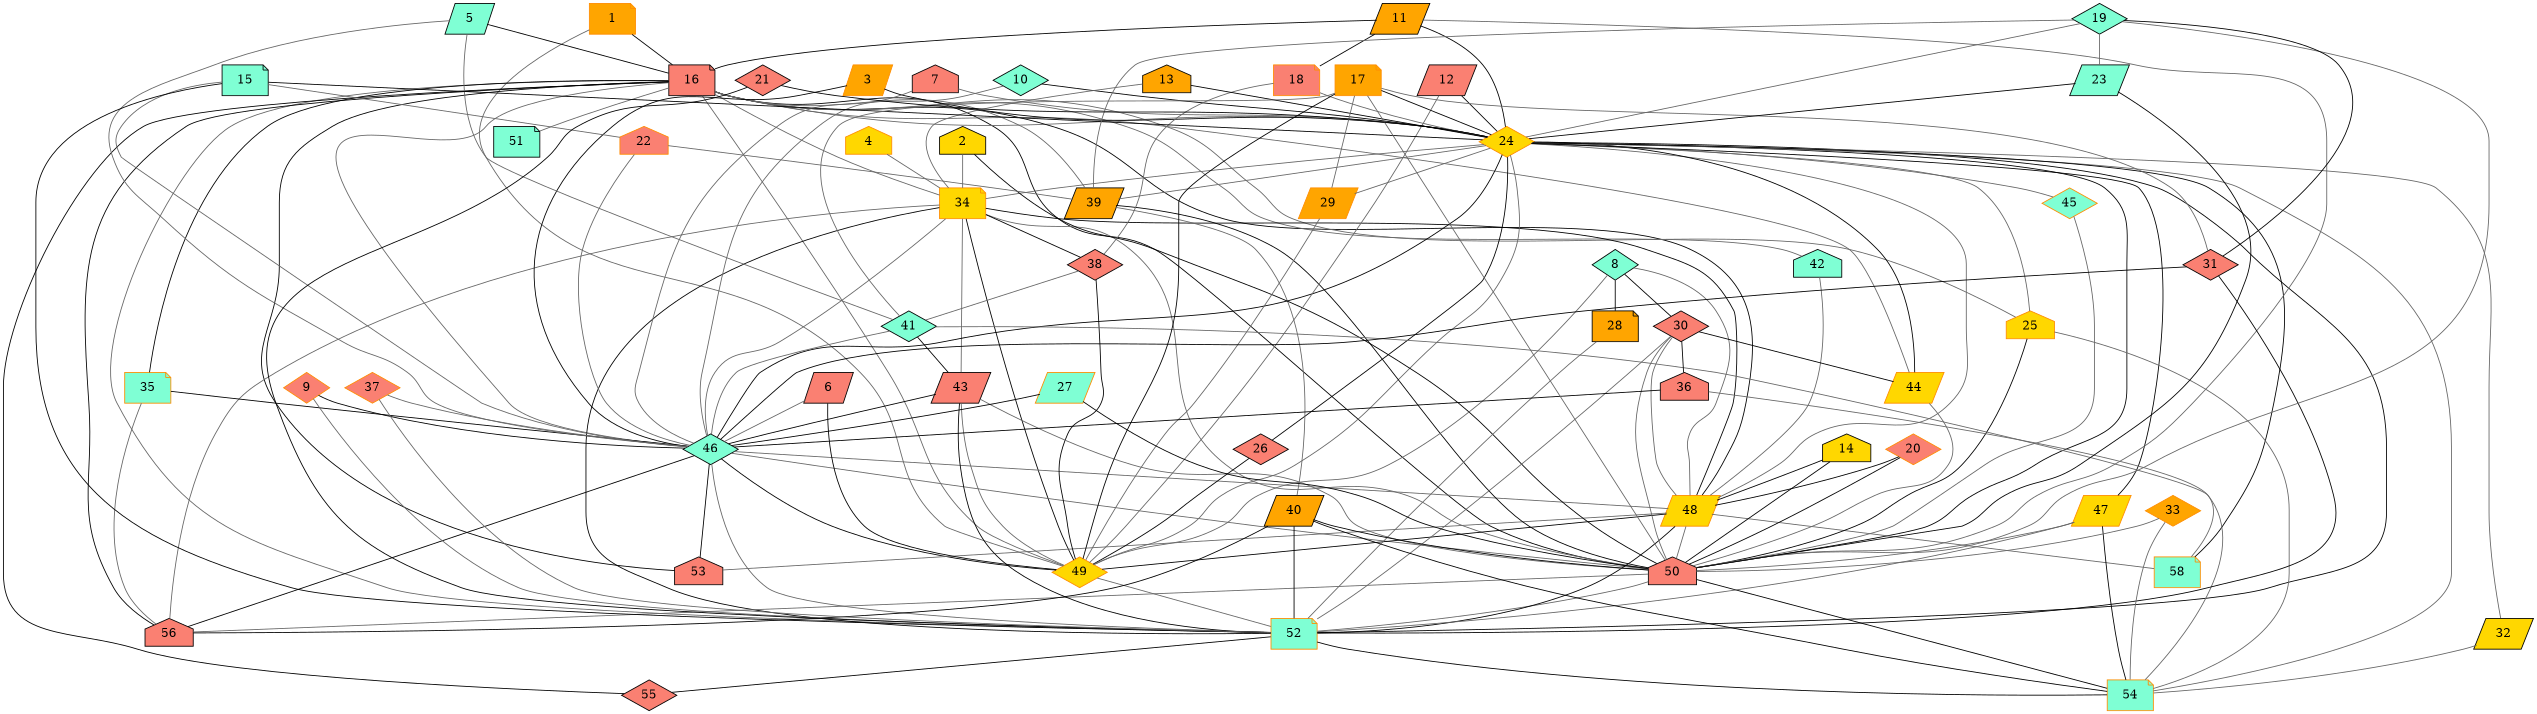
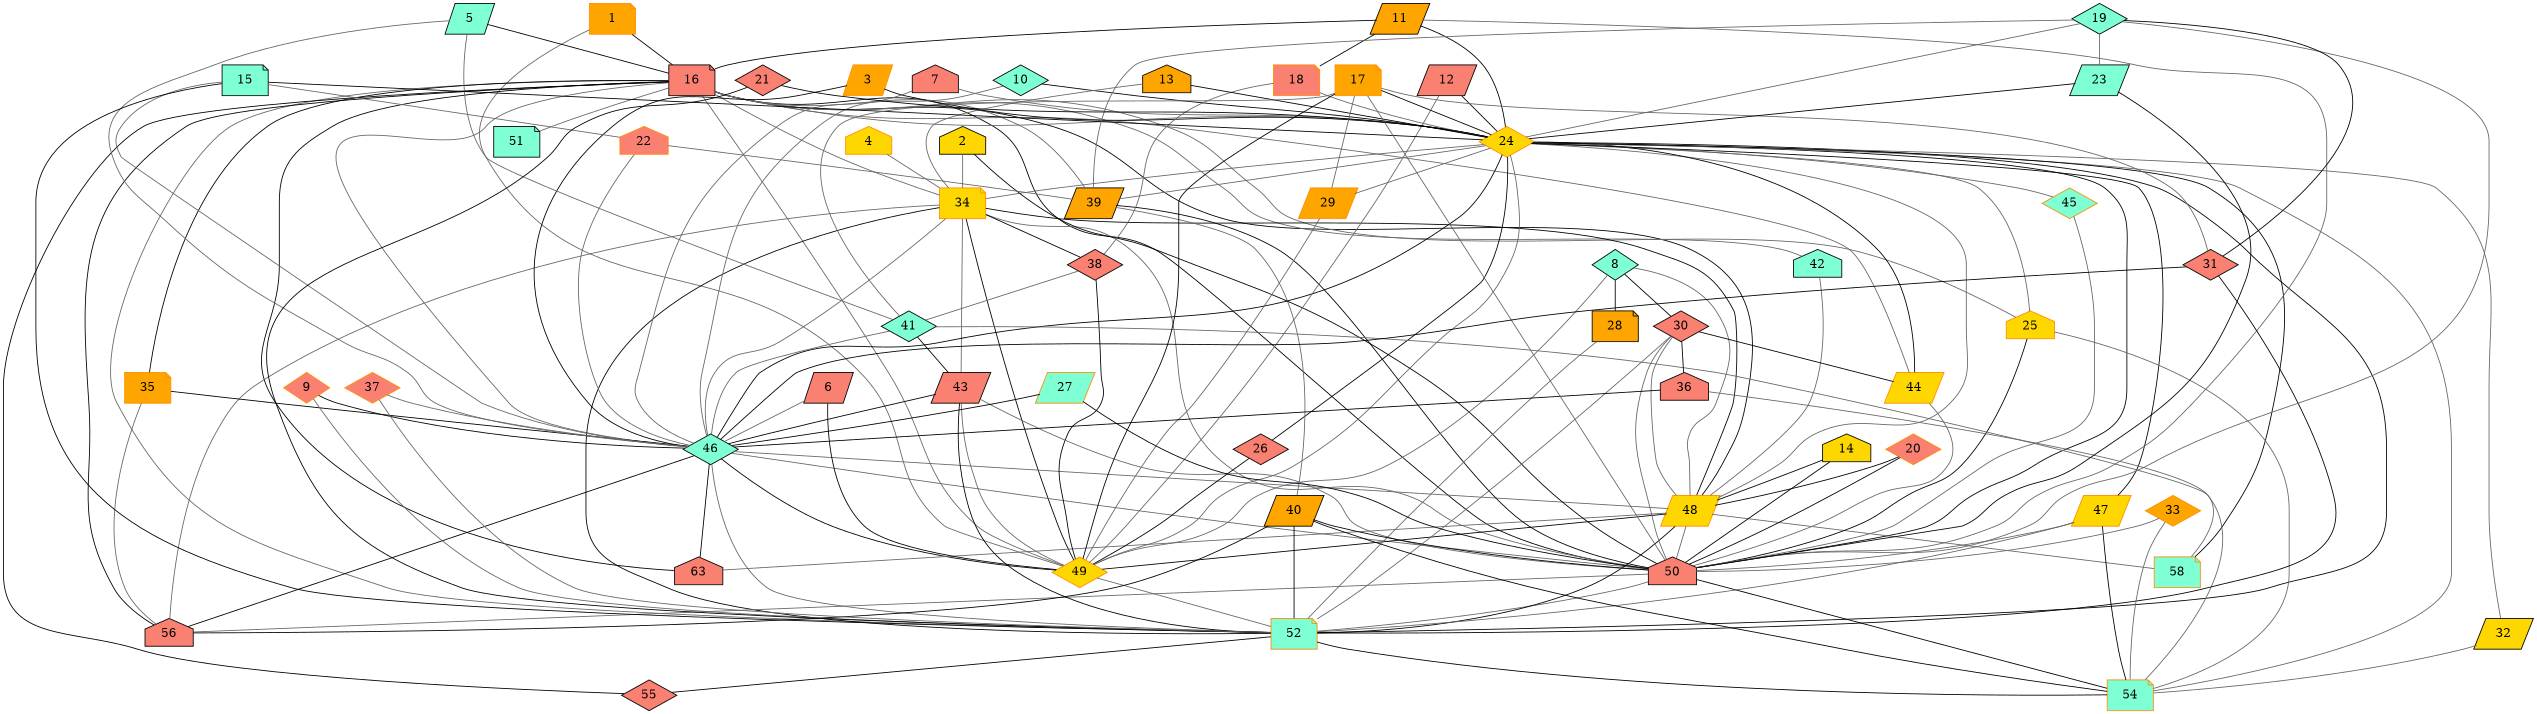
node "35": fillcolor aquamarine -> orange
node "53": label "53" -> "63"
